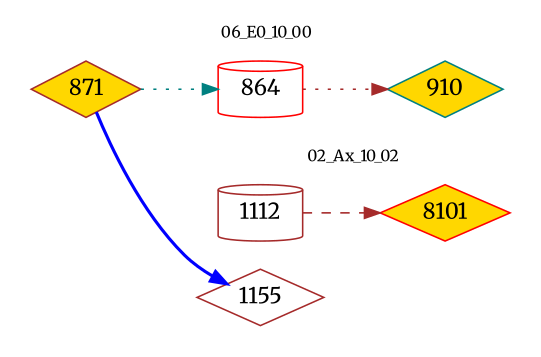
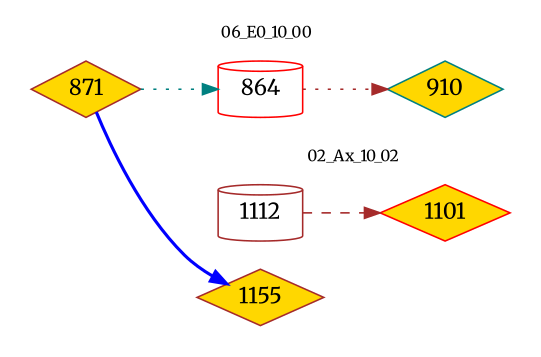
node "8101": label "8101" -> "1101"
node "1155": fillcolor white -> gold
